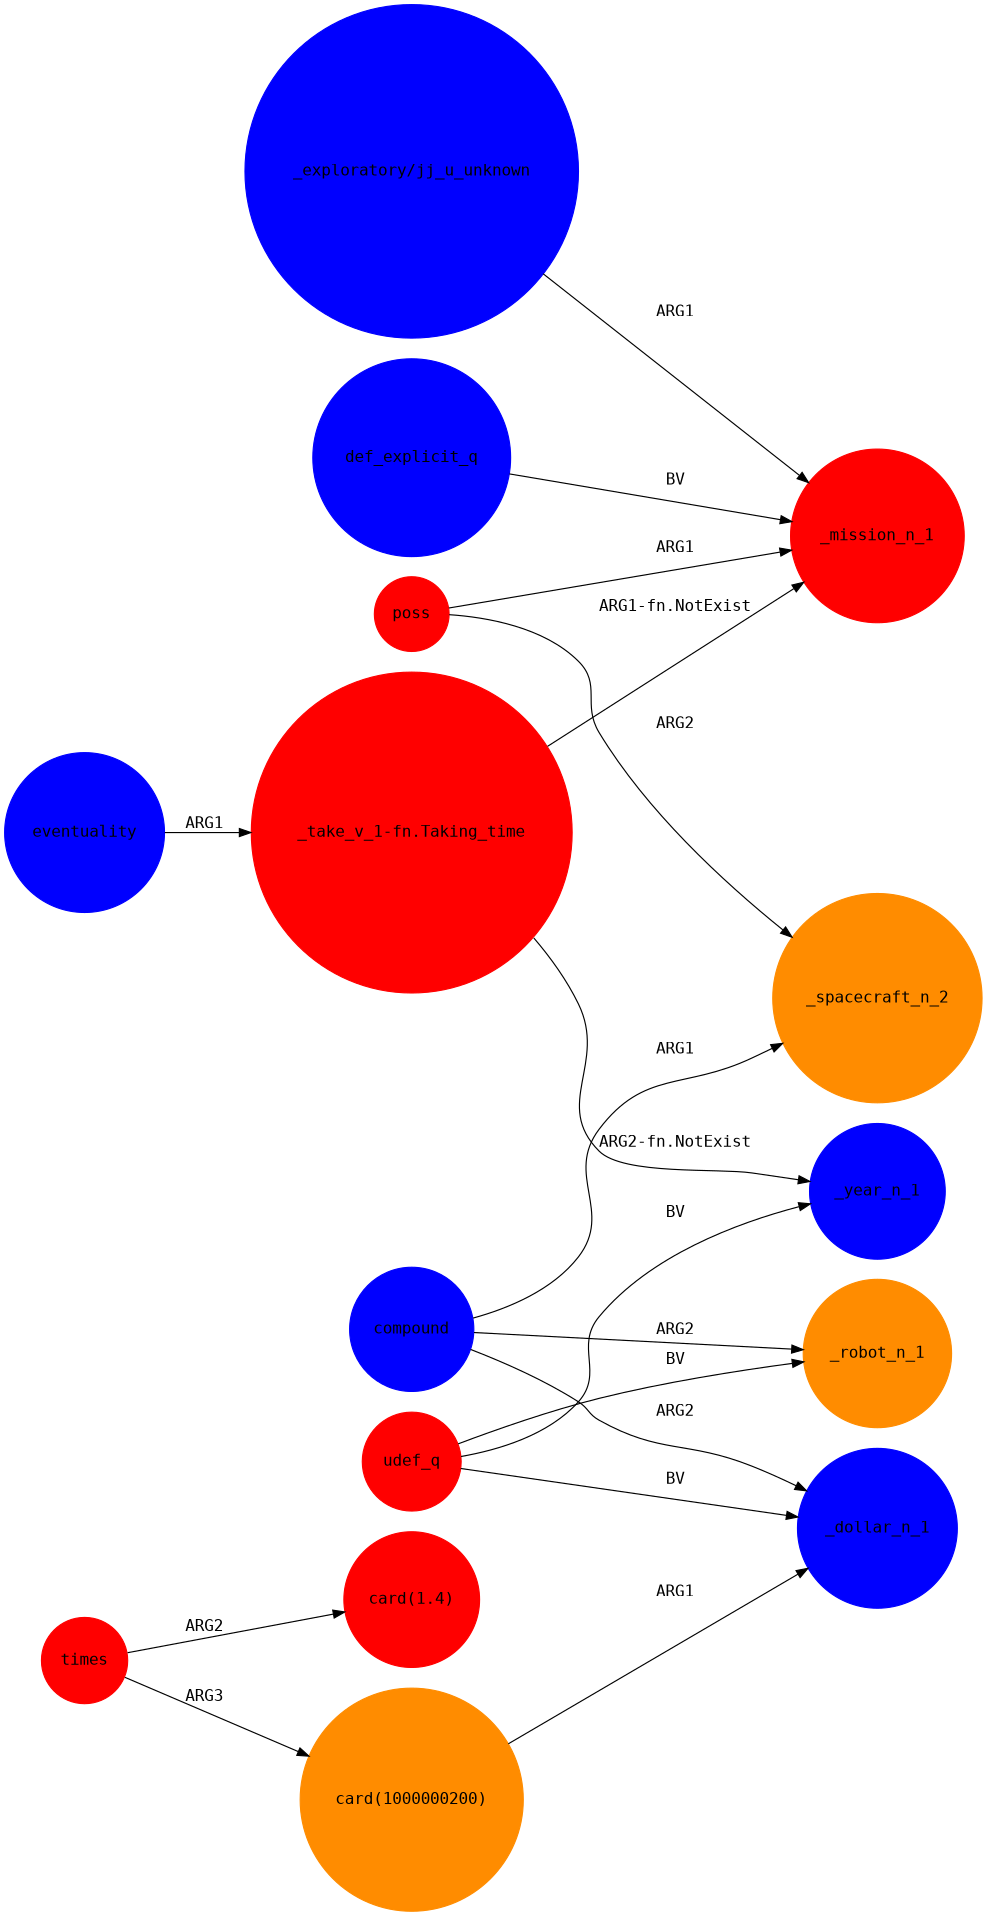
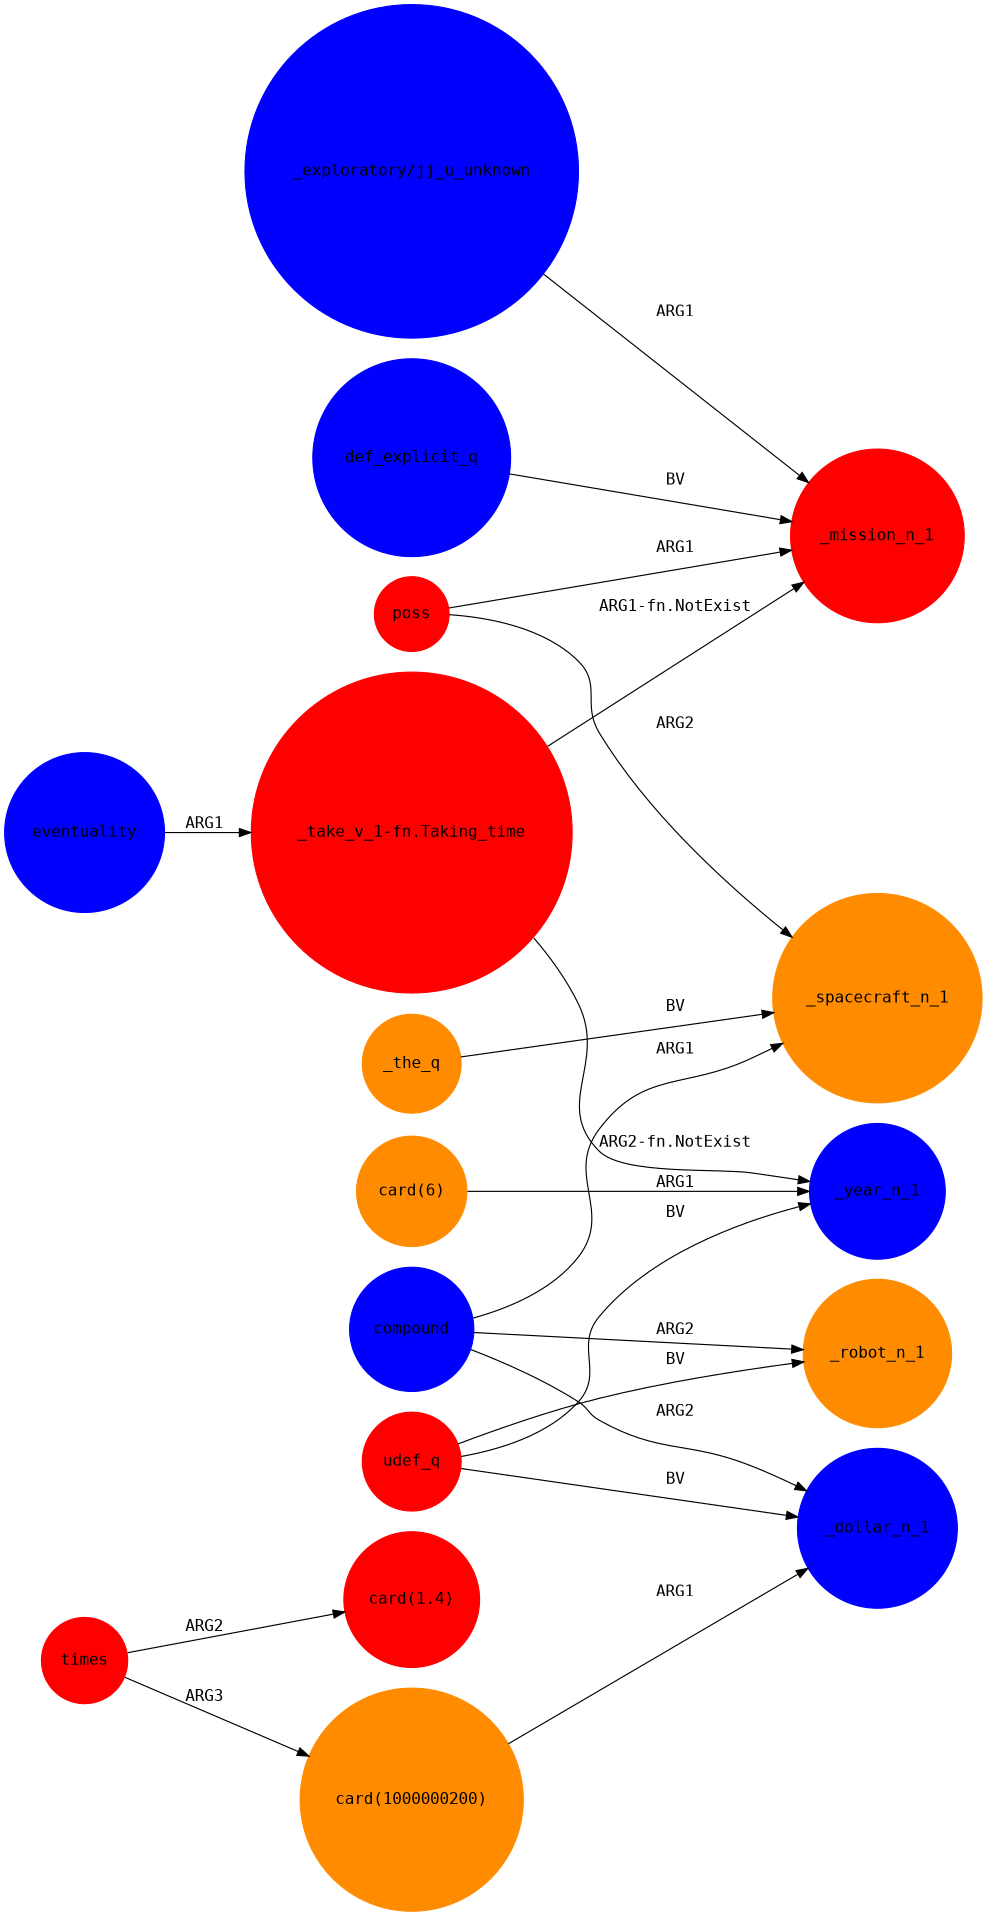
node "_spacecraft_n_2": label "_spacecraft_n_2" -> "_spacecraft_n_1"
node "_the_q": added
node "card(6)": added
